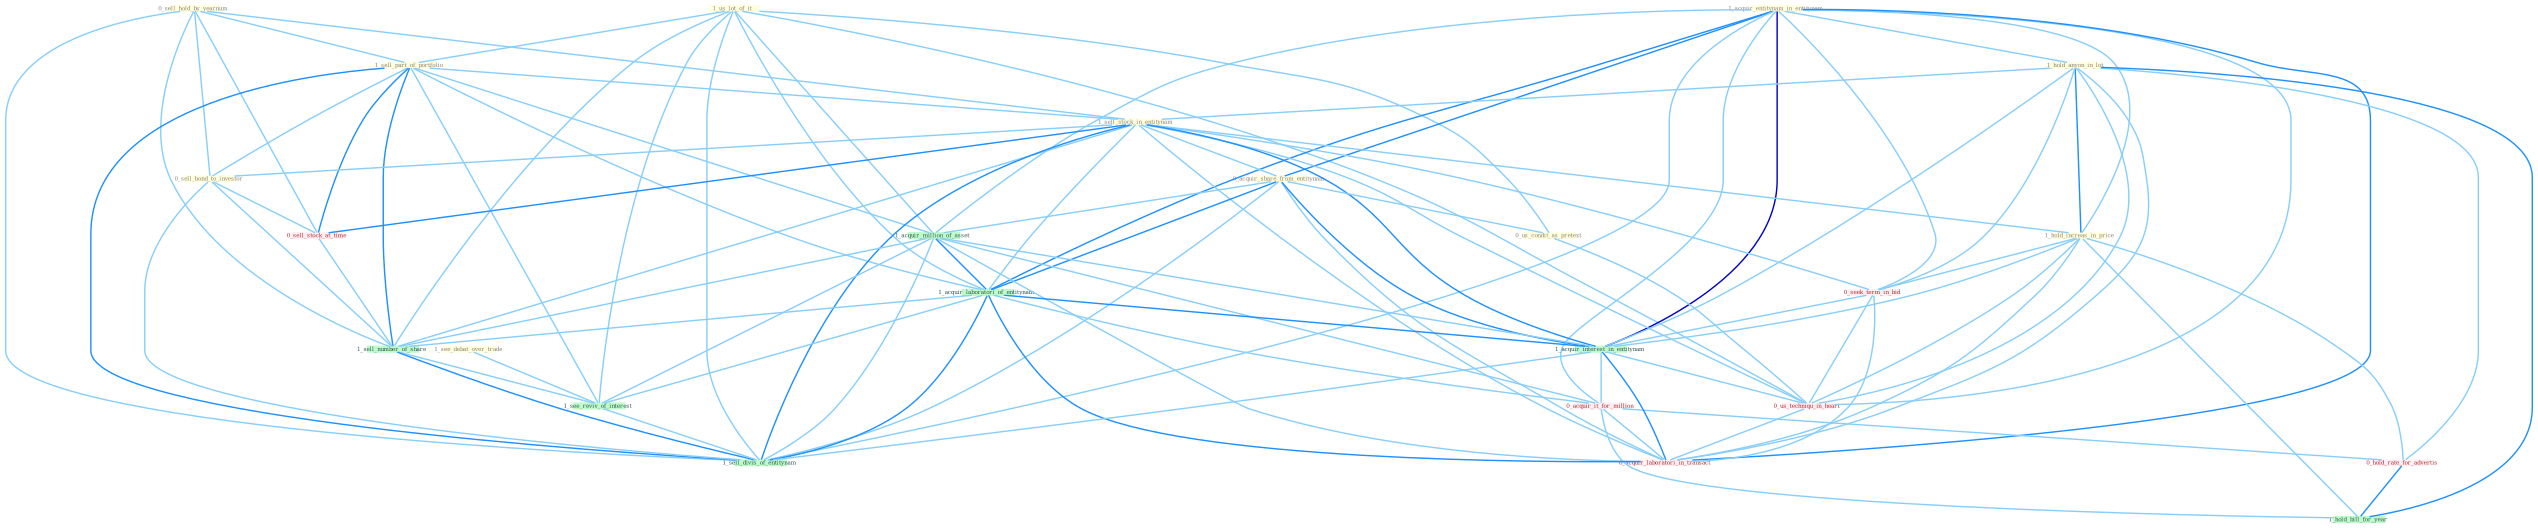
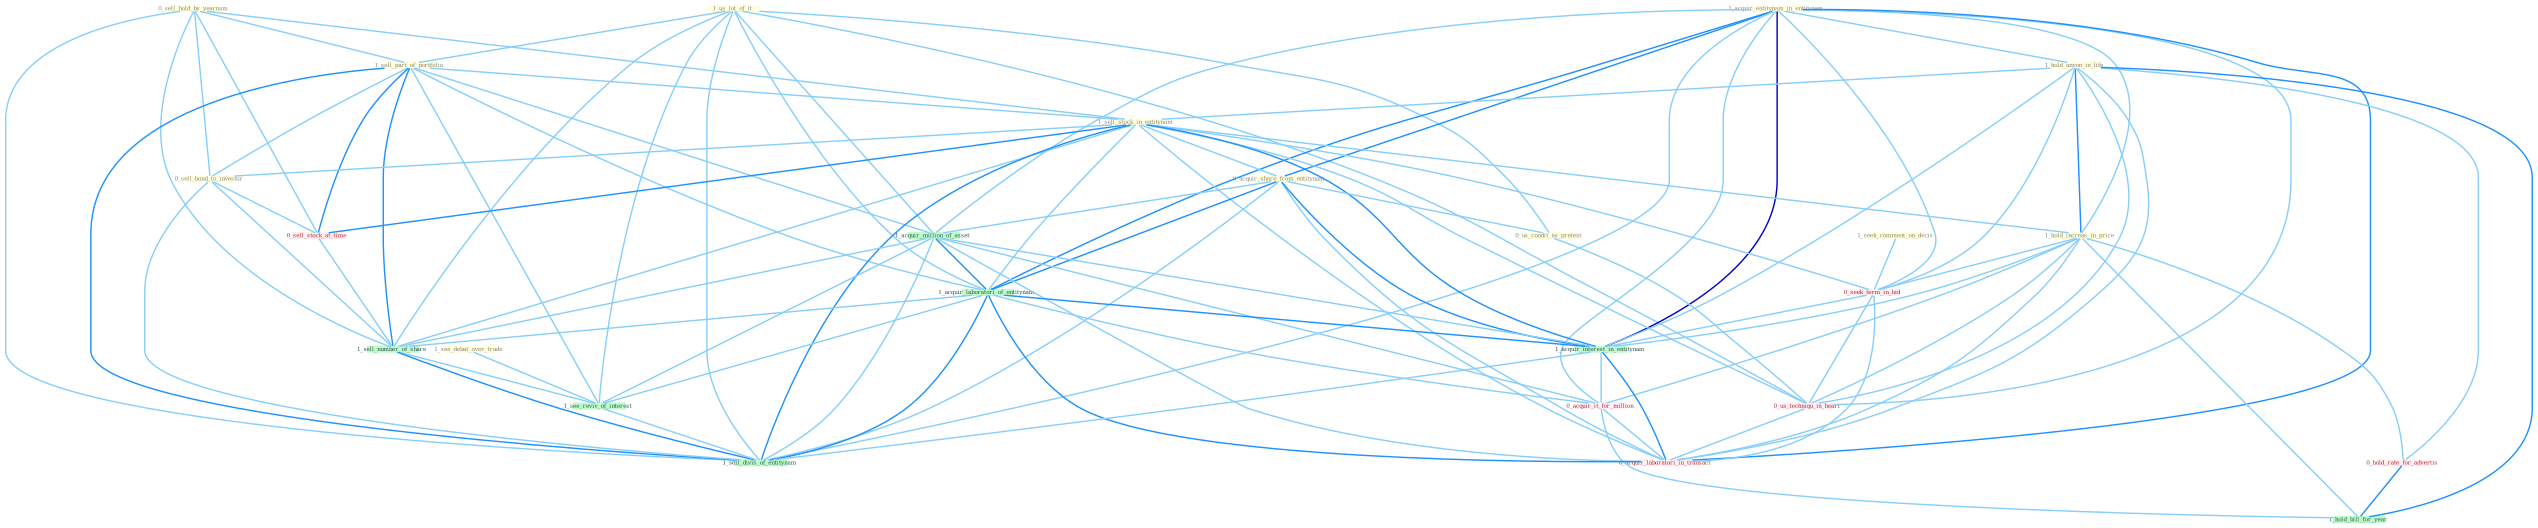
node "1_hold_anyon_in_lot": label "1_hold_anyon_in_lot" -> "1_hold_anyon_in_life"
node "1_seek_comment_on_decis": added
edge "1_acquir_interest_in_entitynam" -- "0_us_techniqu_in_heart": removed
edge "0_acquir_it_for_million" -- "0_hold_rate_for_advertis": now "0_acquir_it_for_million" -- "1_hold_increas_in_price"
